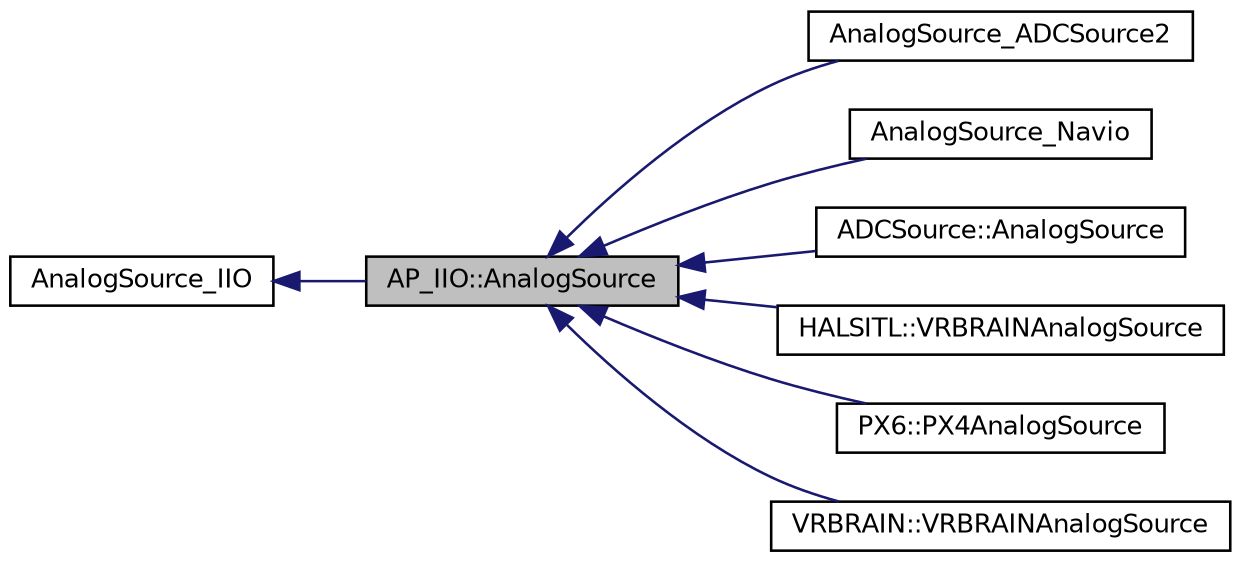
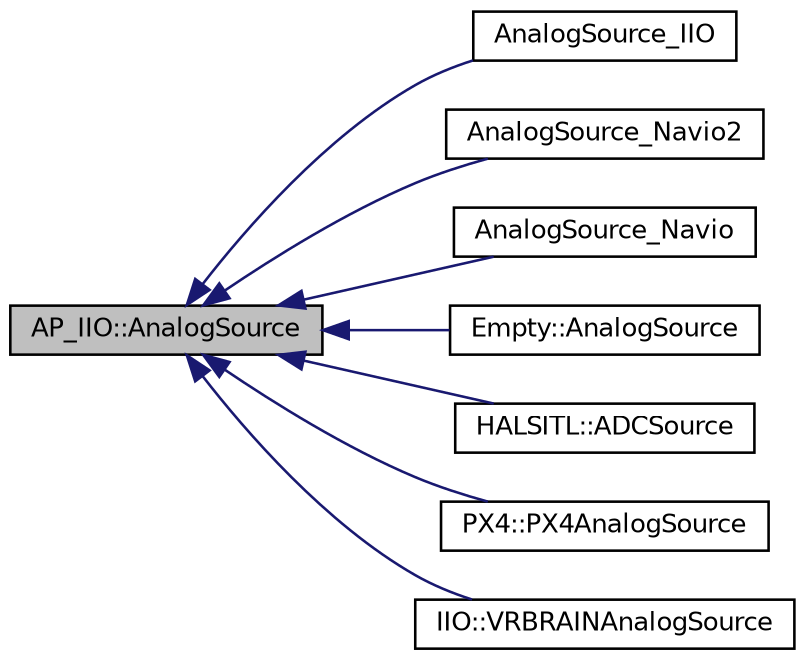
node "AnalogSource_ADCSource2": label "AnalogSource_ADCSource2" -> "AnalogSource_Navio2"
node "ADCSource::AnalogSource": label "ADCSource::AnalogSource" -> "Empty::AnalogSource"
edge "AP_IIO::AnalogSource" -> "AnalogSource_IIO": reversed
node "HALSITL::VRBRAINAnalogSource": label "HALSITL::VRBRAINAnalogSource" -> "HALSITL::ADCSource"
node "PX6::PX4AnalogSource": label "PX6::PX4AnalogSource" -> "PX4::PX4AnalogSource"
node "VRBRAIN::VRBRAINAnalogSource": label "VRBRAIN::VRBRAINAnalogSource" -> "IIO::VRBRAINAnalogSource"
